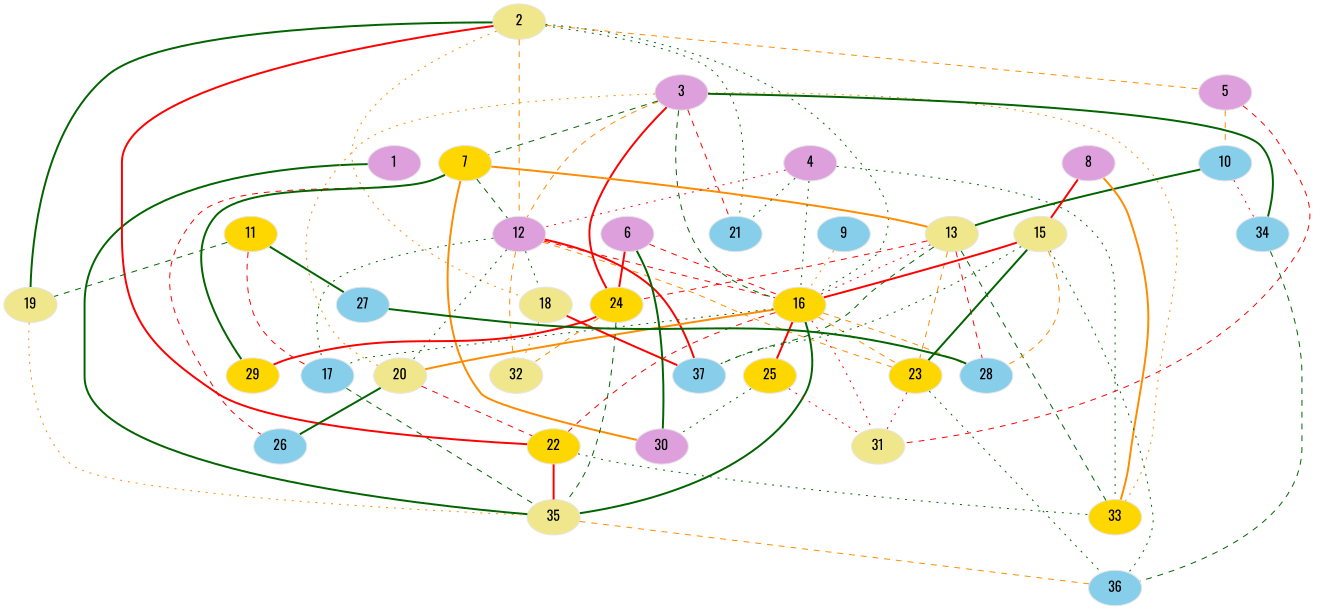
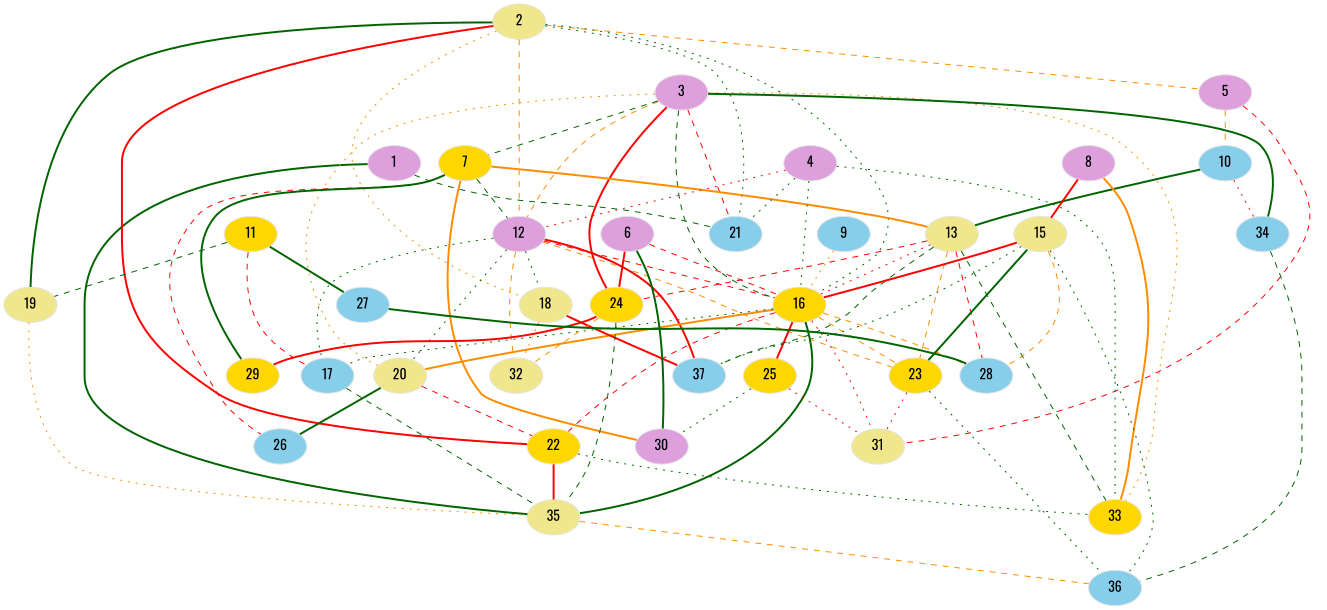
edge "1" -- "21": added
